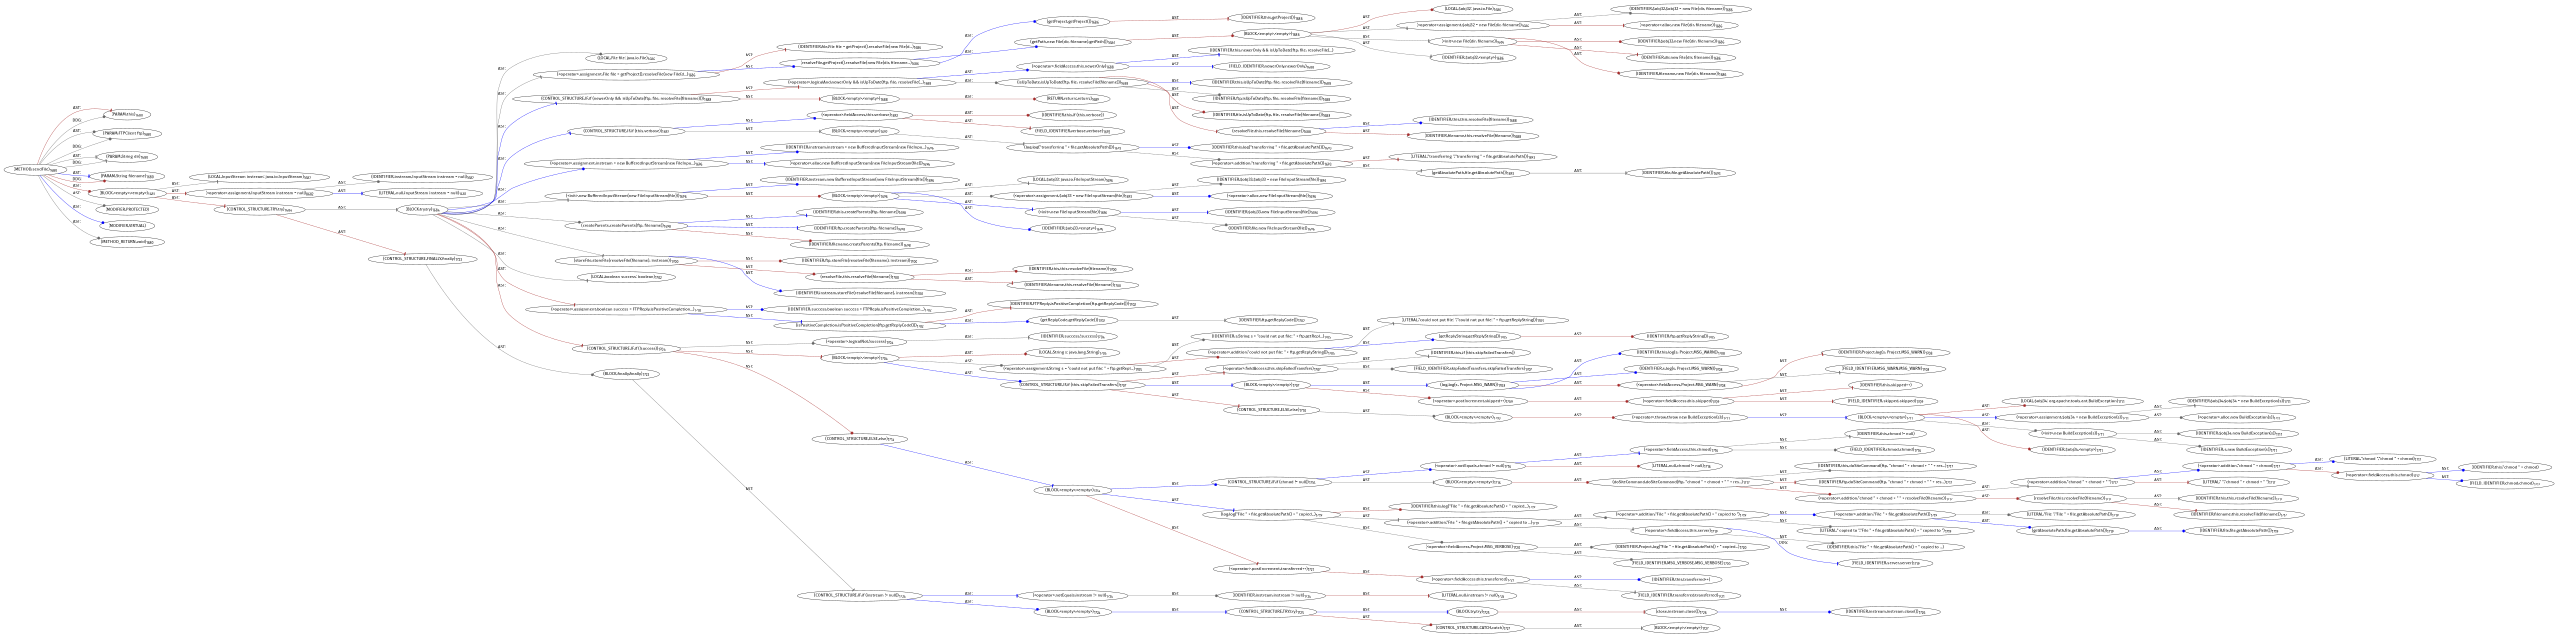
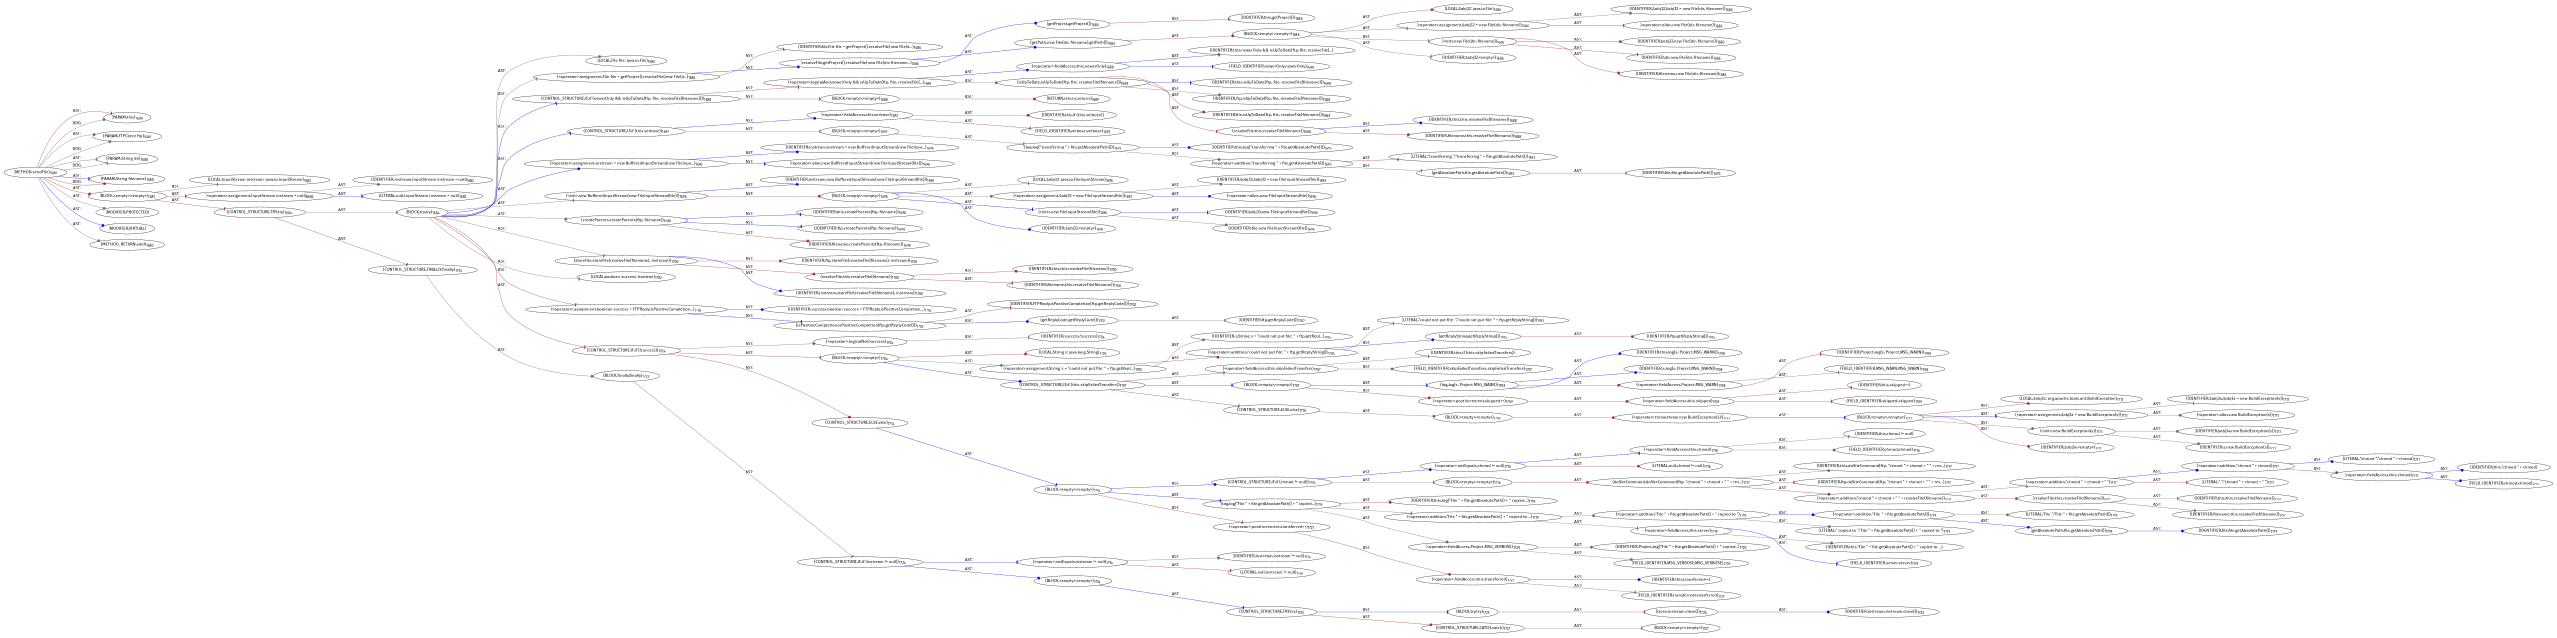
edge "(<operator>.fieldAccess,this.server)" -> "(FIELD_IDENTIFIER,server,server)": label "DDG: " -> "AST: "
edge "(IDENTIFIER,instream,instream != null)" -> "(LITERAL,null,instream != null)": now "(<operator>.notEquals,instream != null)" -> "(LITERAL,null,instream != null)"
